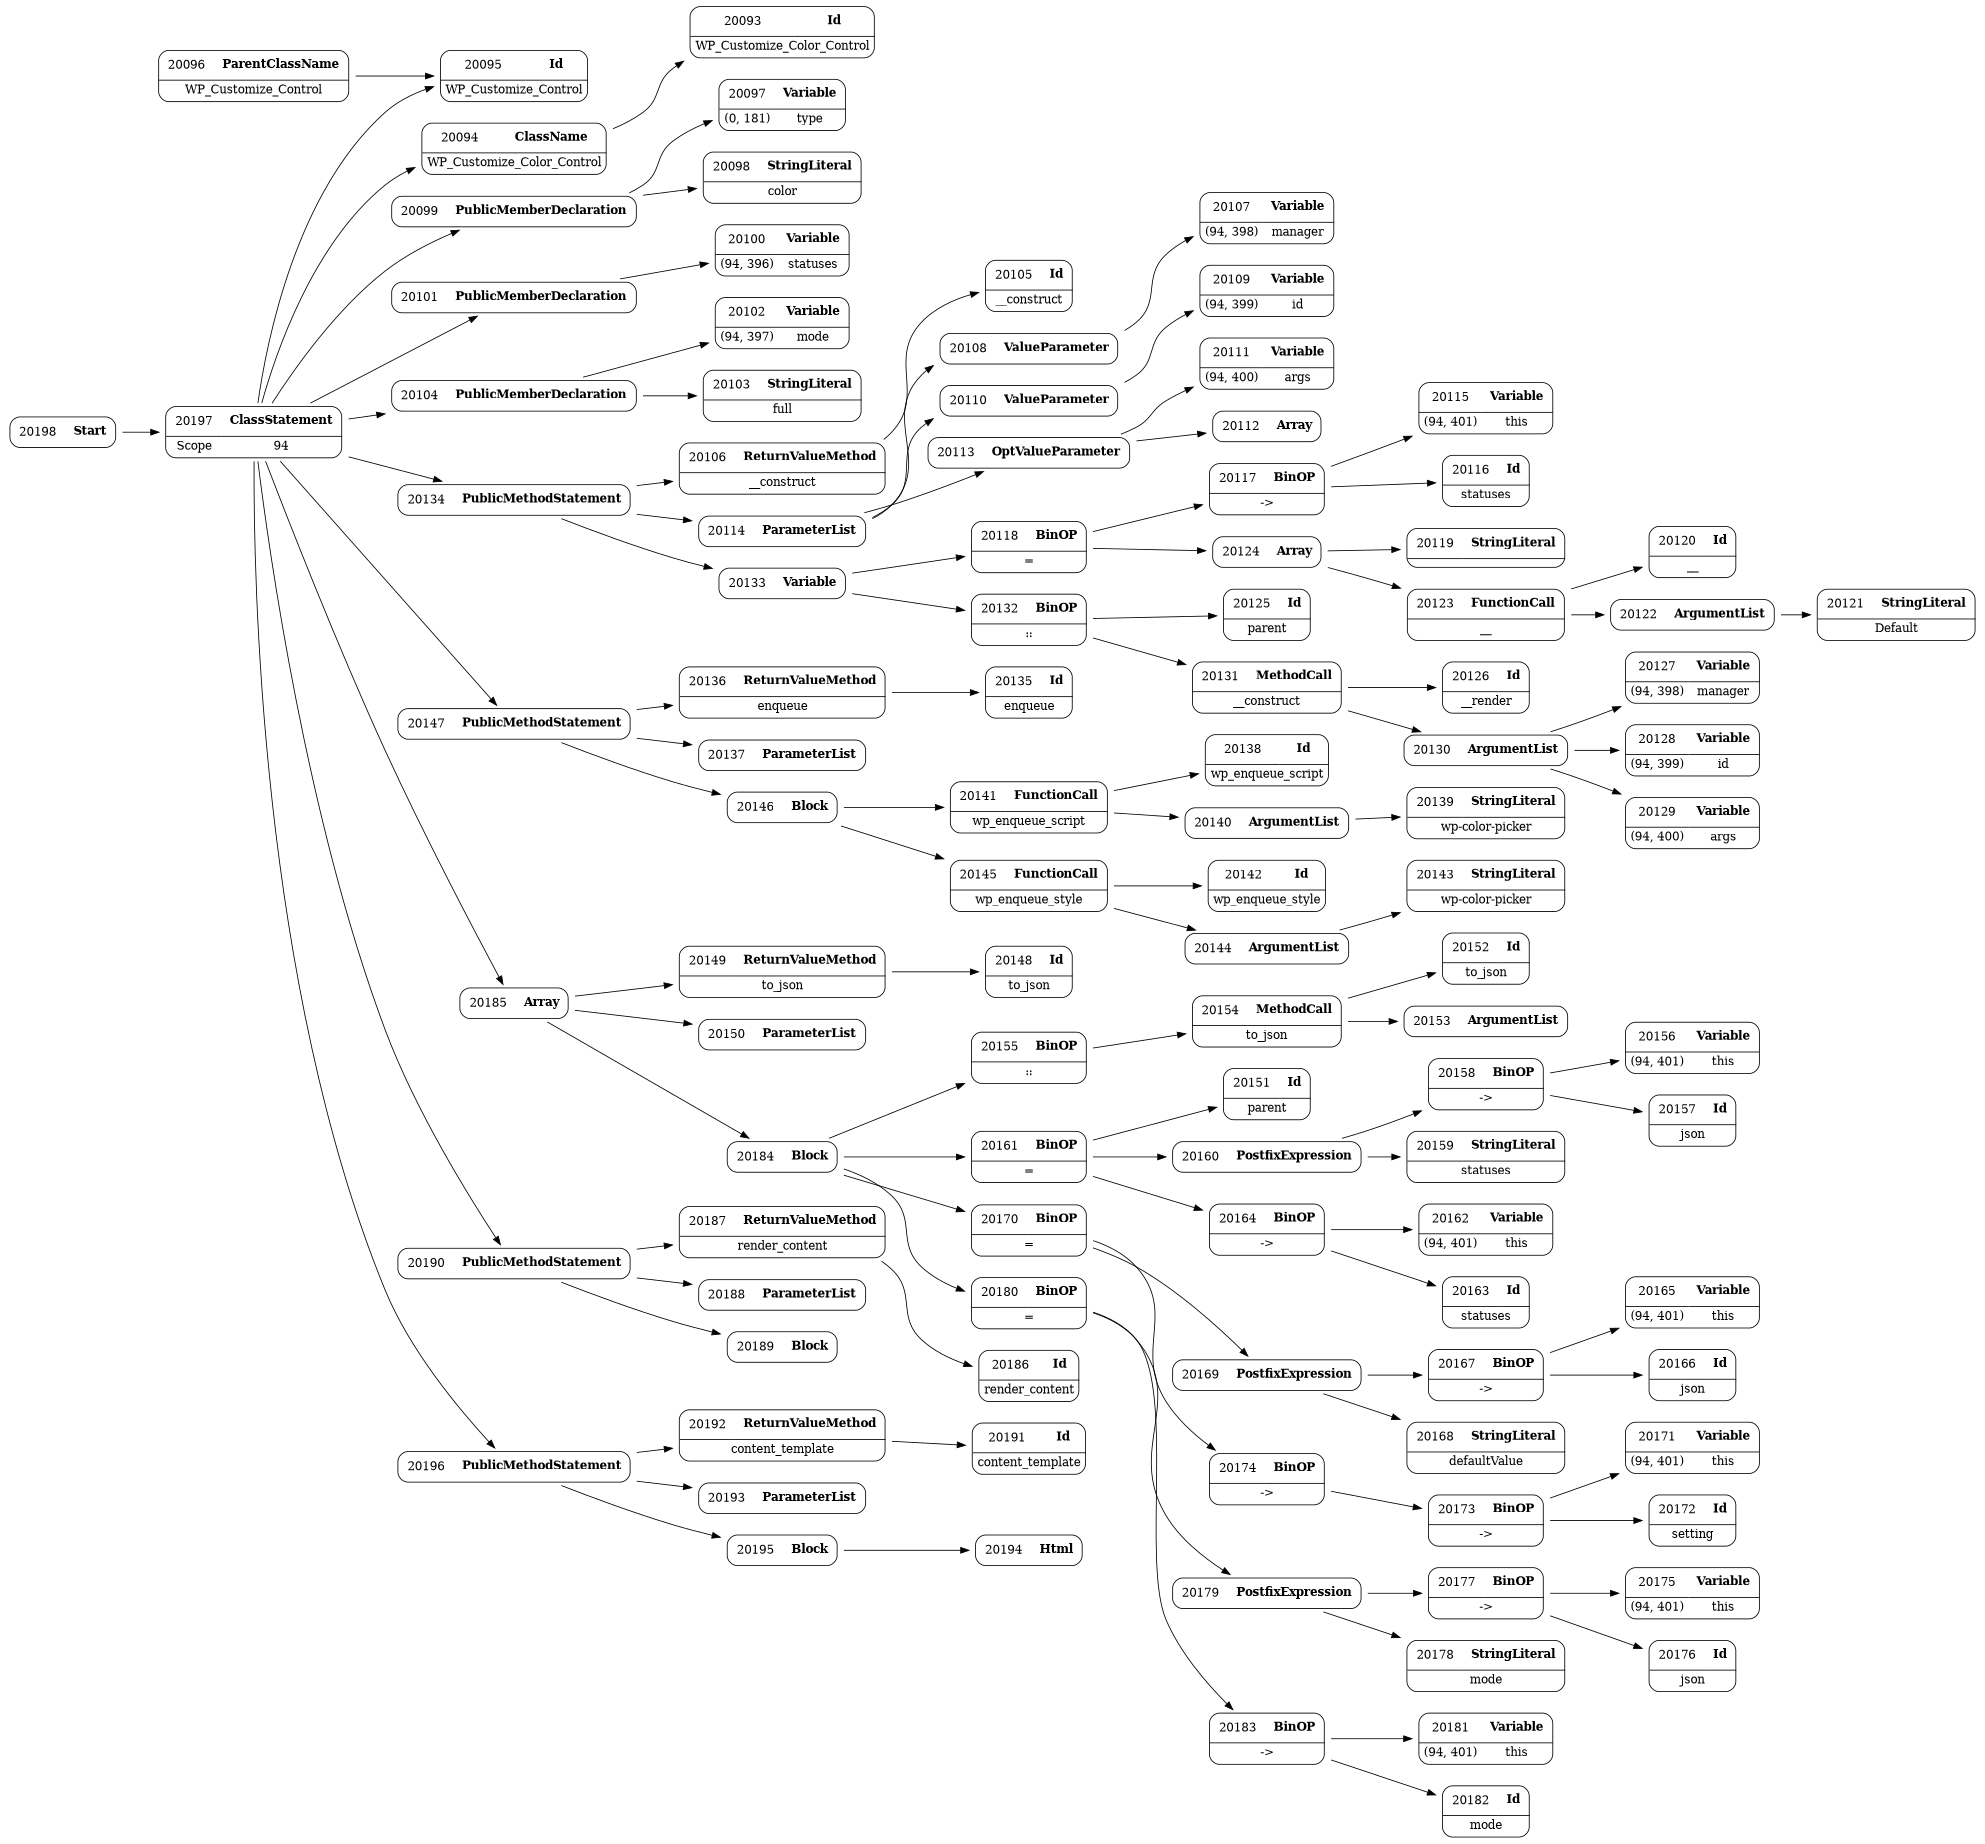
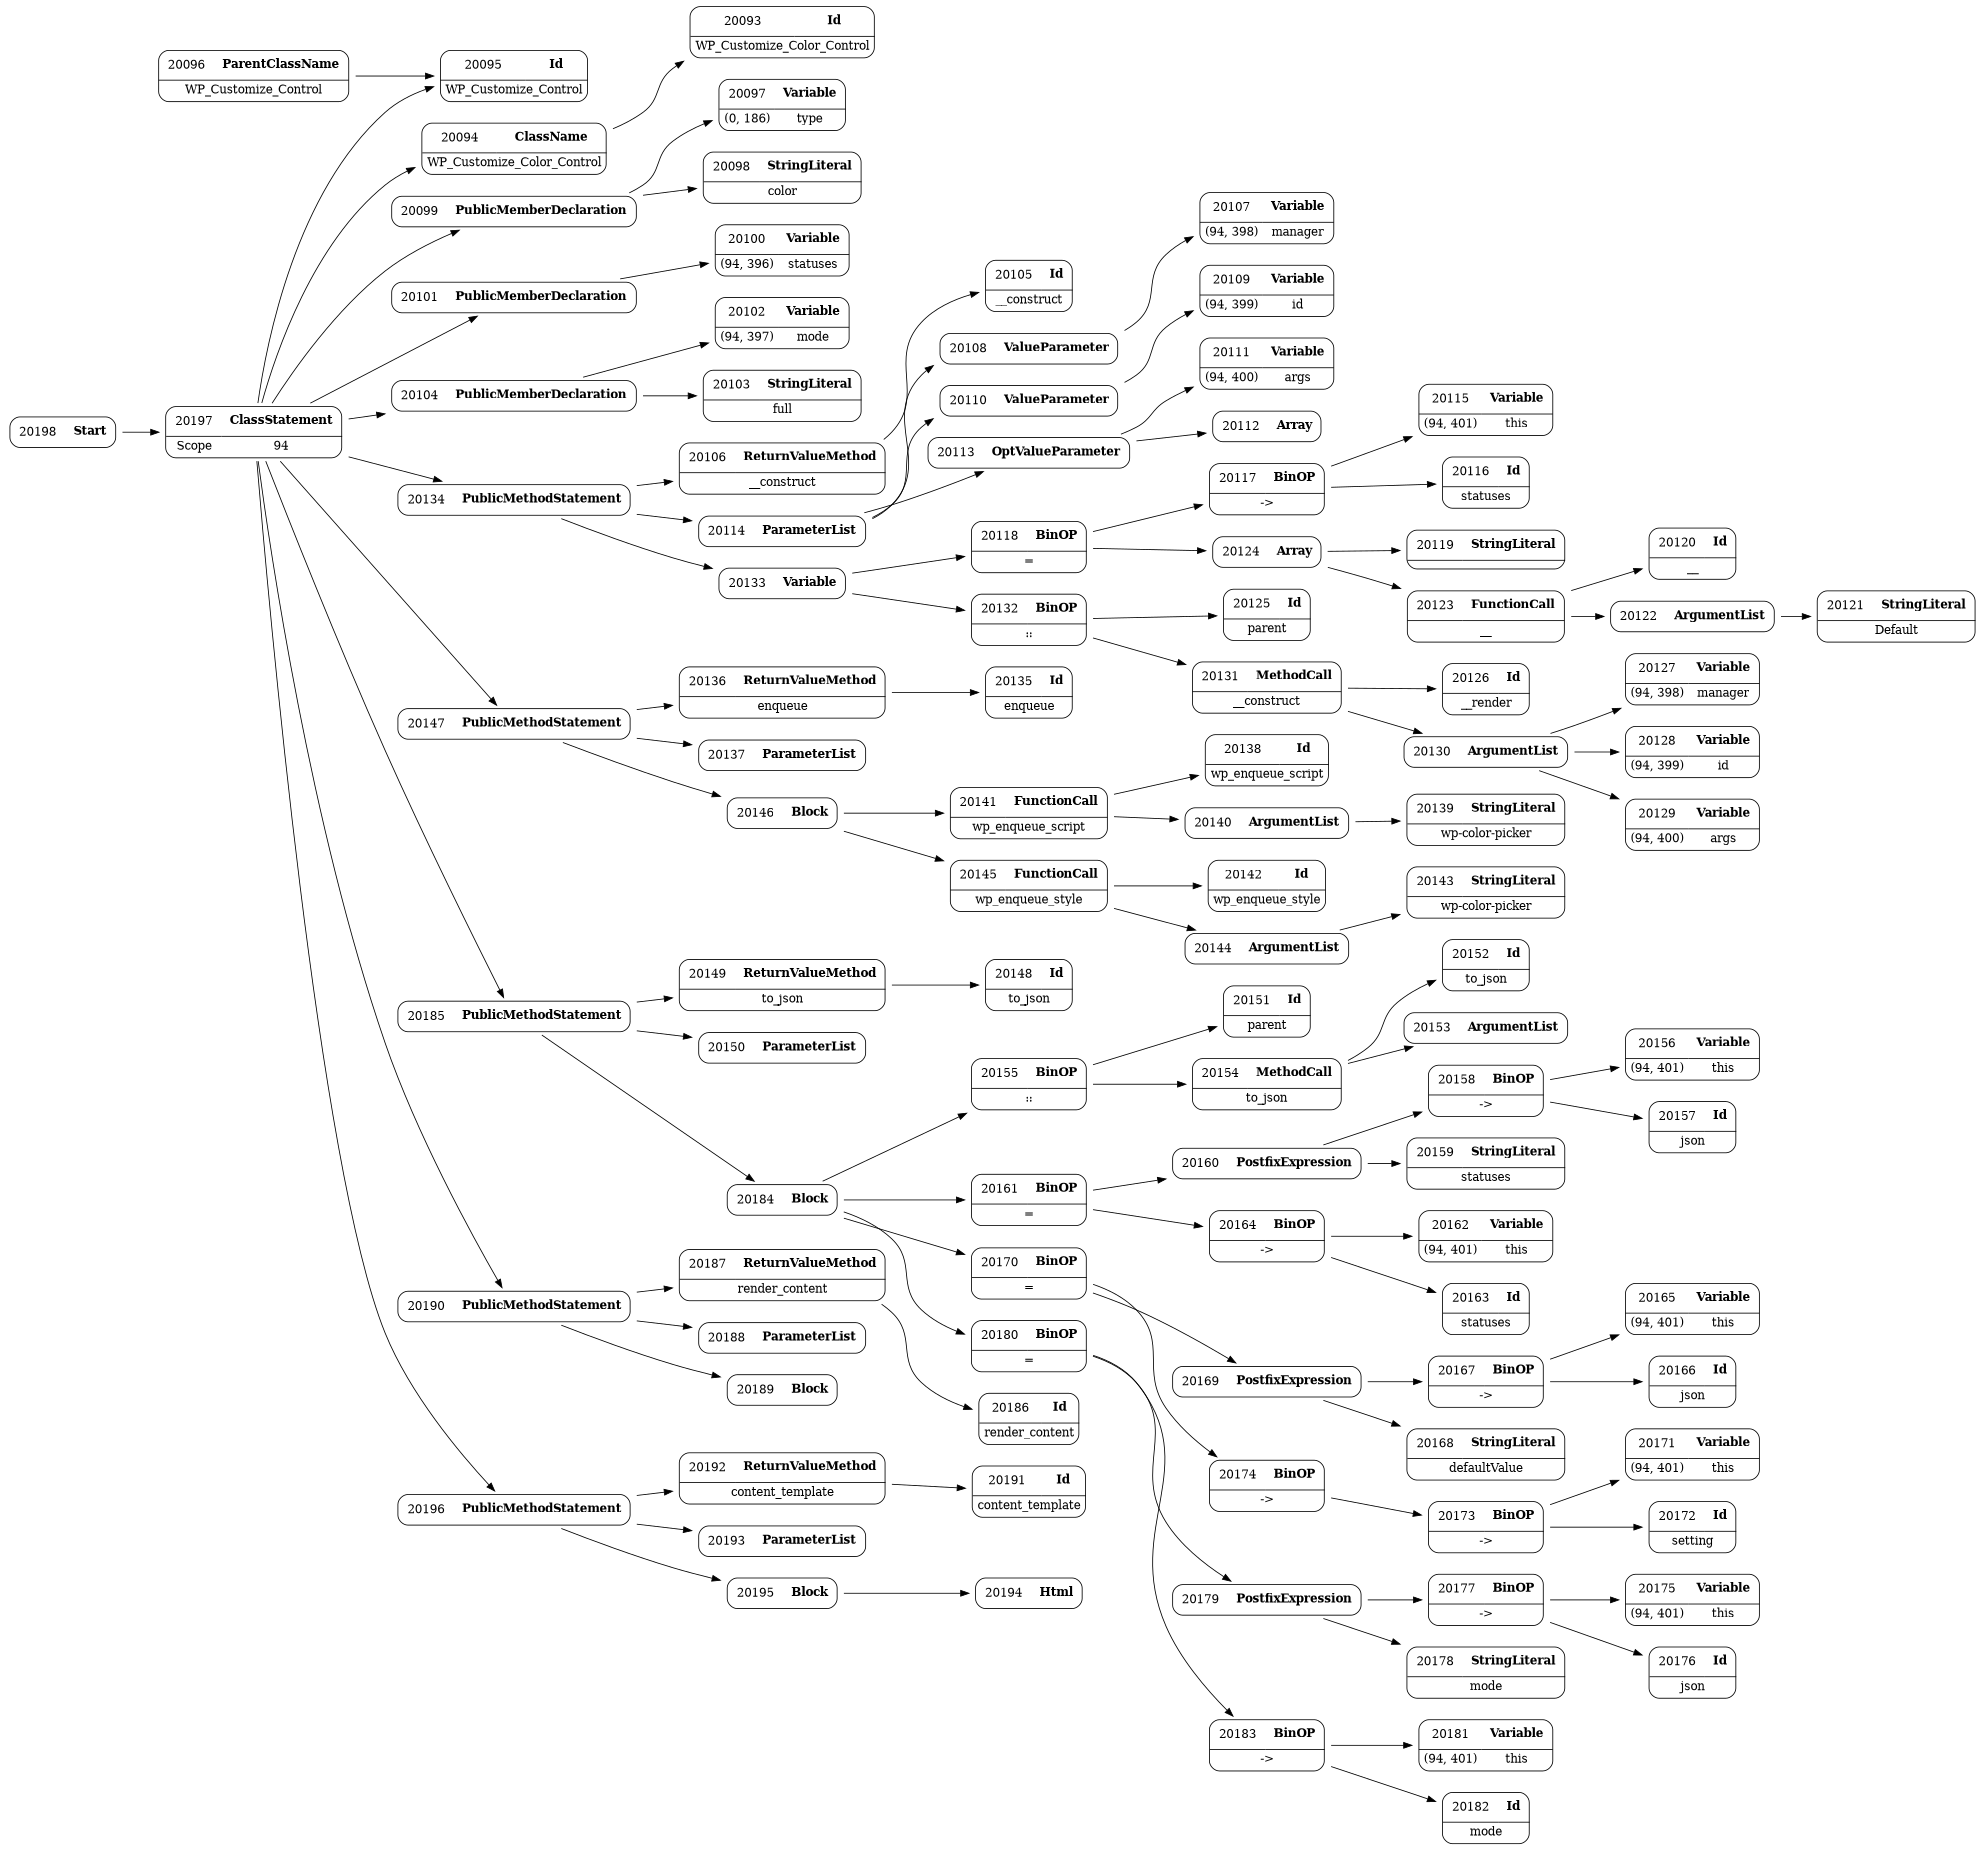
node "20097": text "(0, 181)" -> "(0, 186)"
node "20185": text "Array" -> "PublicMethodStatement"
edge "20161" -> "20151": now "20155" -> "20151"
